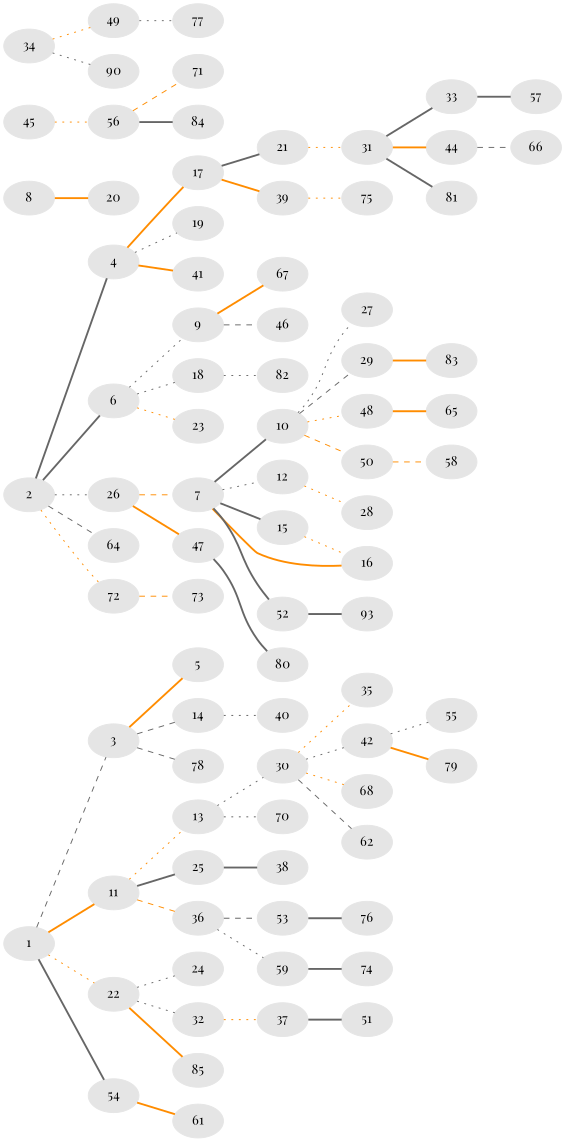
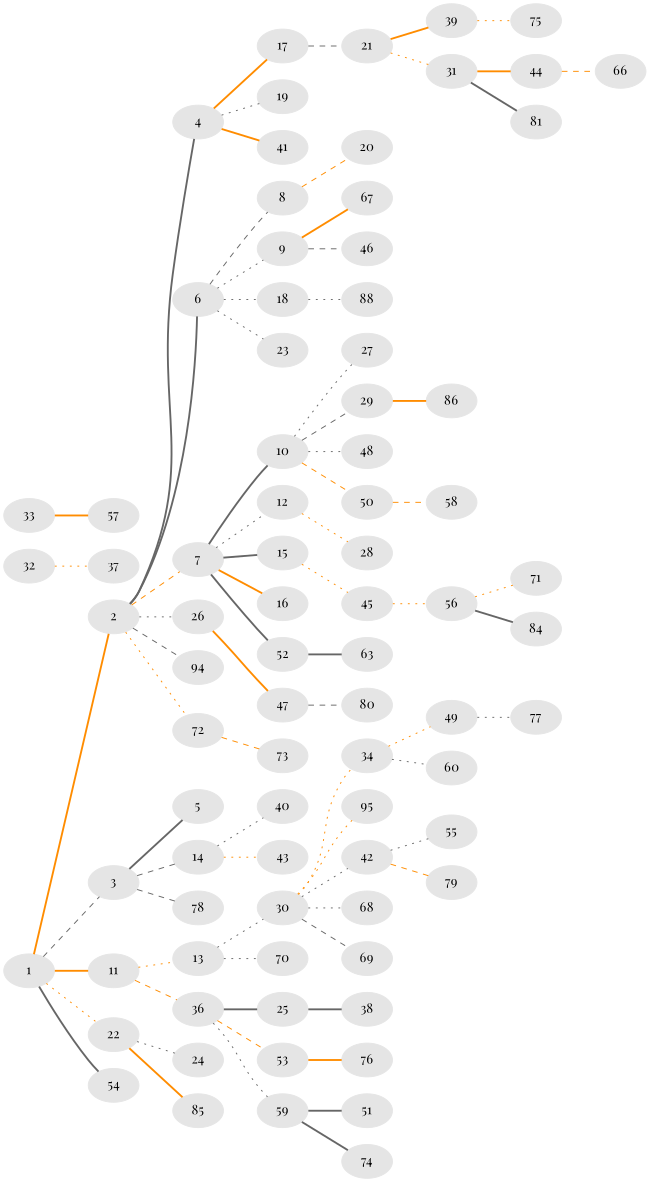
node "90": label "90" -> "60"
edge "71" -- "56": style dashed -> dotted
edge "33" -- "57": color gray40 -> darkorange
edge "33" -- "31": removed
edge "44" -- "66": color gray40 -> darkorange
edge "21" -- "17": style bold -> dashed
edge "17" -- "39": now "21" -- "39"
edge "8" -- "20": style bold -> dashed
edge "8" -- "6": added
node "83": label "83" -> "86"
node "82": label "82" -> "88"
node "65": removed
edge "6" -- "23": color darkorange -> gray40
edge "48" -- "10": color darkorange -> gray40
edge "26" -- "7": now "2" -- "7"
node "64": label "64" -> "94"
edge "15" -- "16": now "15" -- "45"
edge "47" -- "80": style bold -> dashed
node "93": label "93" -> "63"
node "35": label "35" -> "95"
edge "5" -- "3": color darkorange -> gray40
edge "42" -- "79": style bold -> dashed
edge "30" -- "68": color darkorange -> gray40
edge "2" -- "1": added
edge "34" -- "30": added
node "62": label "62" -> "69"
node "43": added
edge "25" -- "11": now "25" -- "36"
edge "36" -- "53": color gray40 -> darkorange
edge "53" -- "76": color gray40 -> darkorange
edge "22" -- "32": removed
edge "37" -- "51": now "59" -- "51"
node "61": removed
